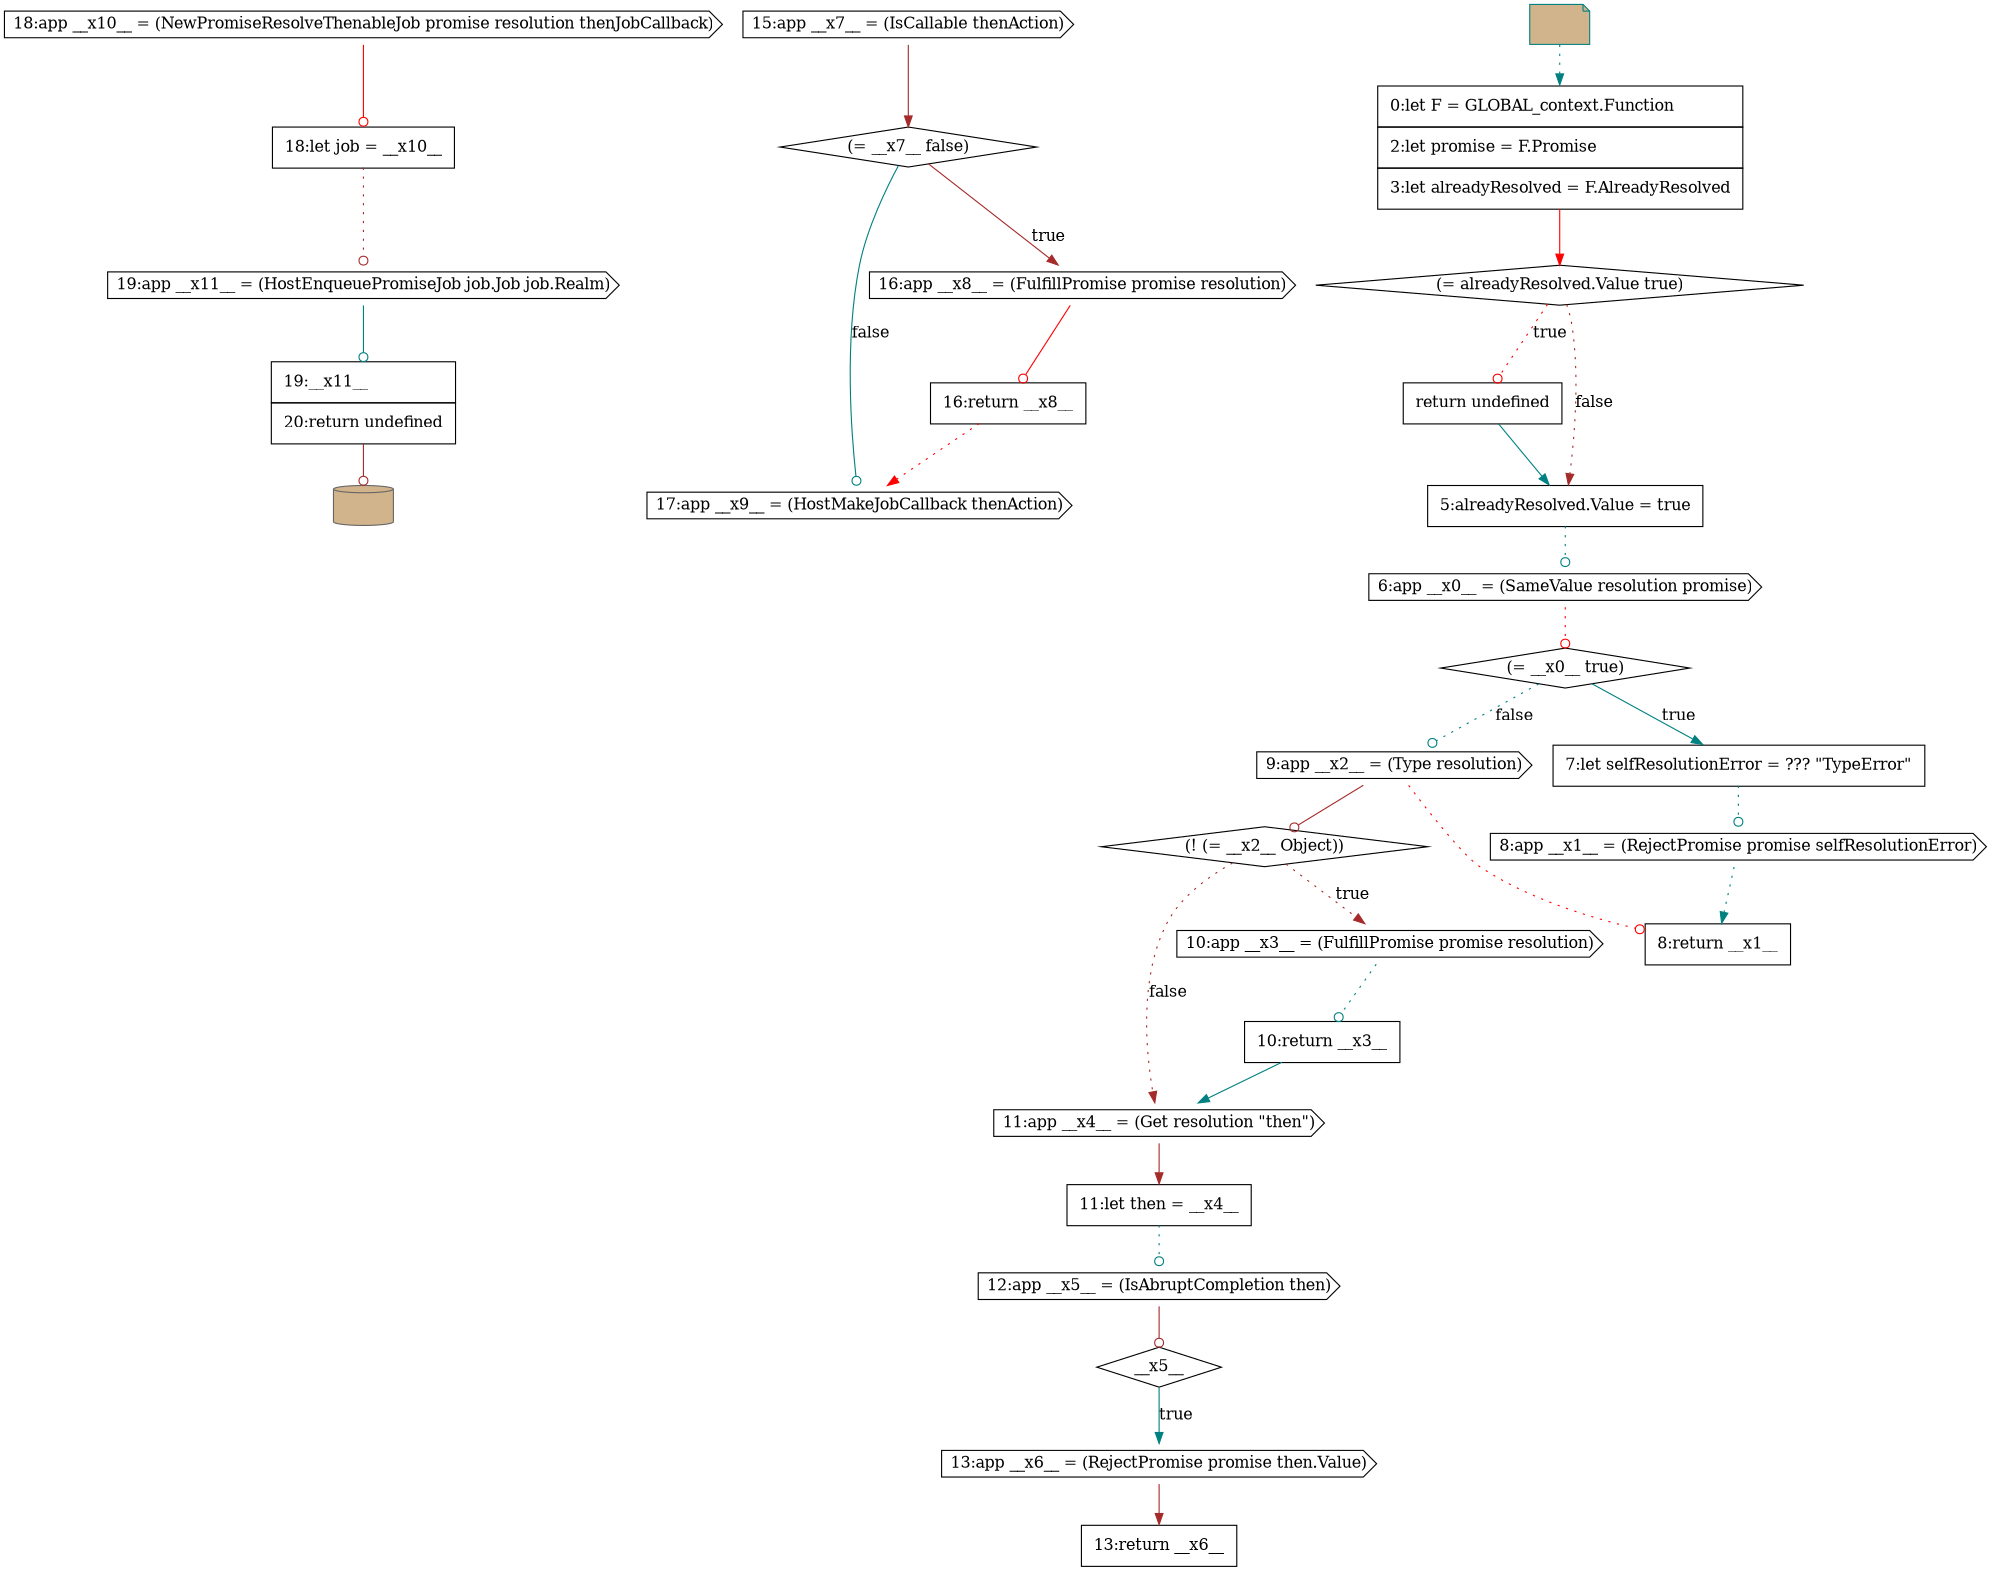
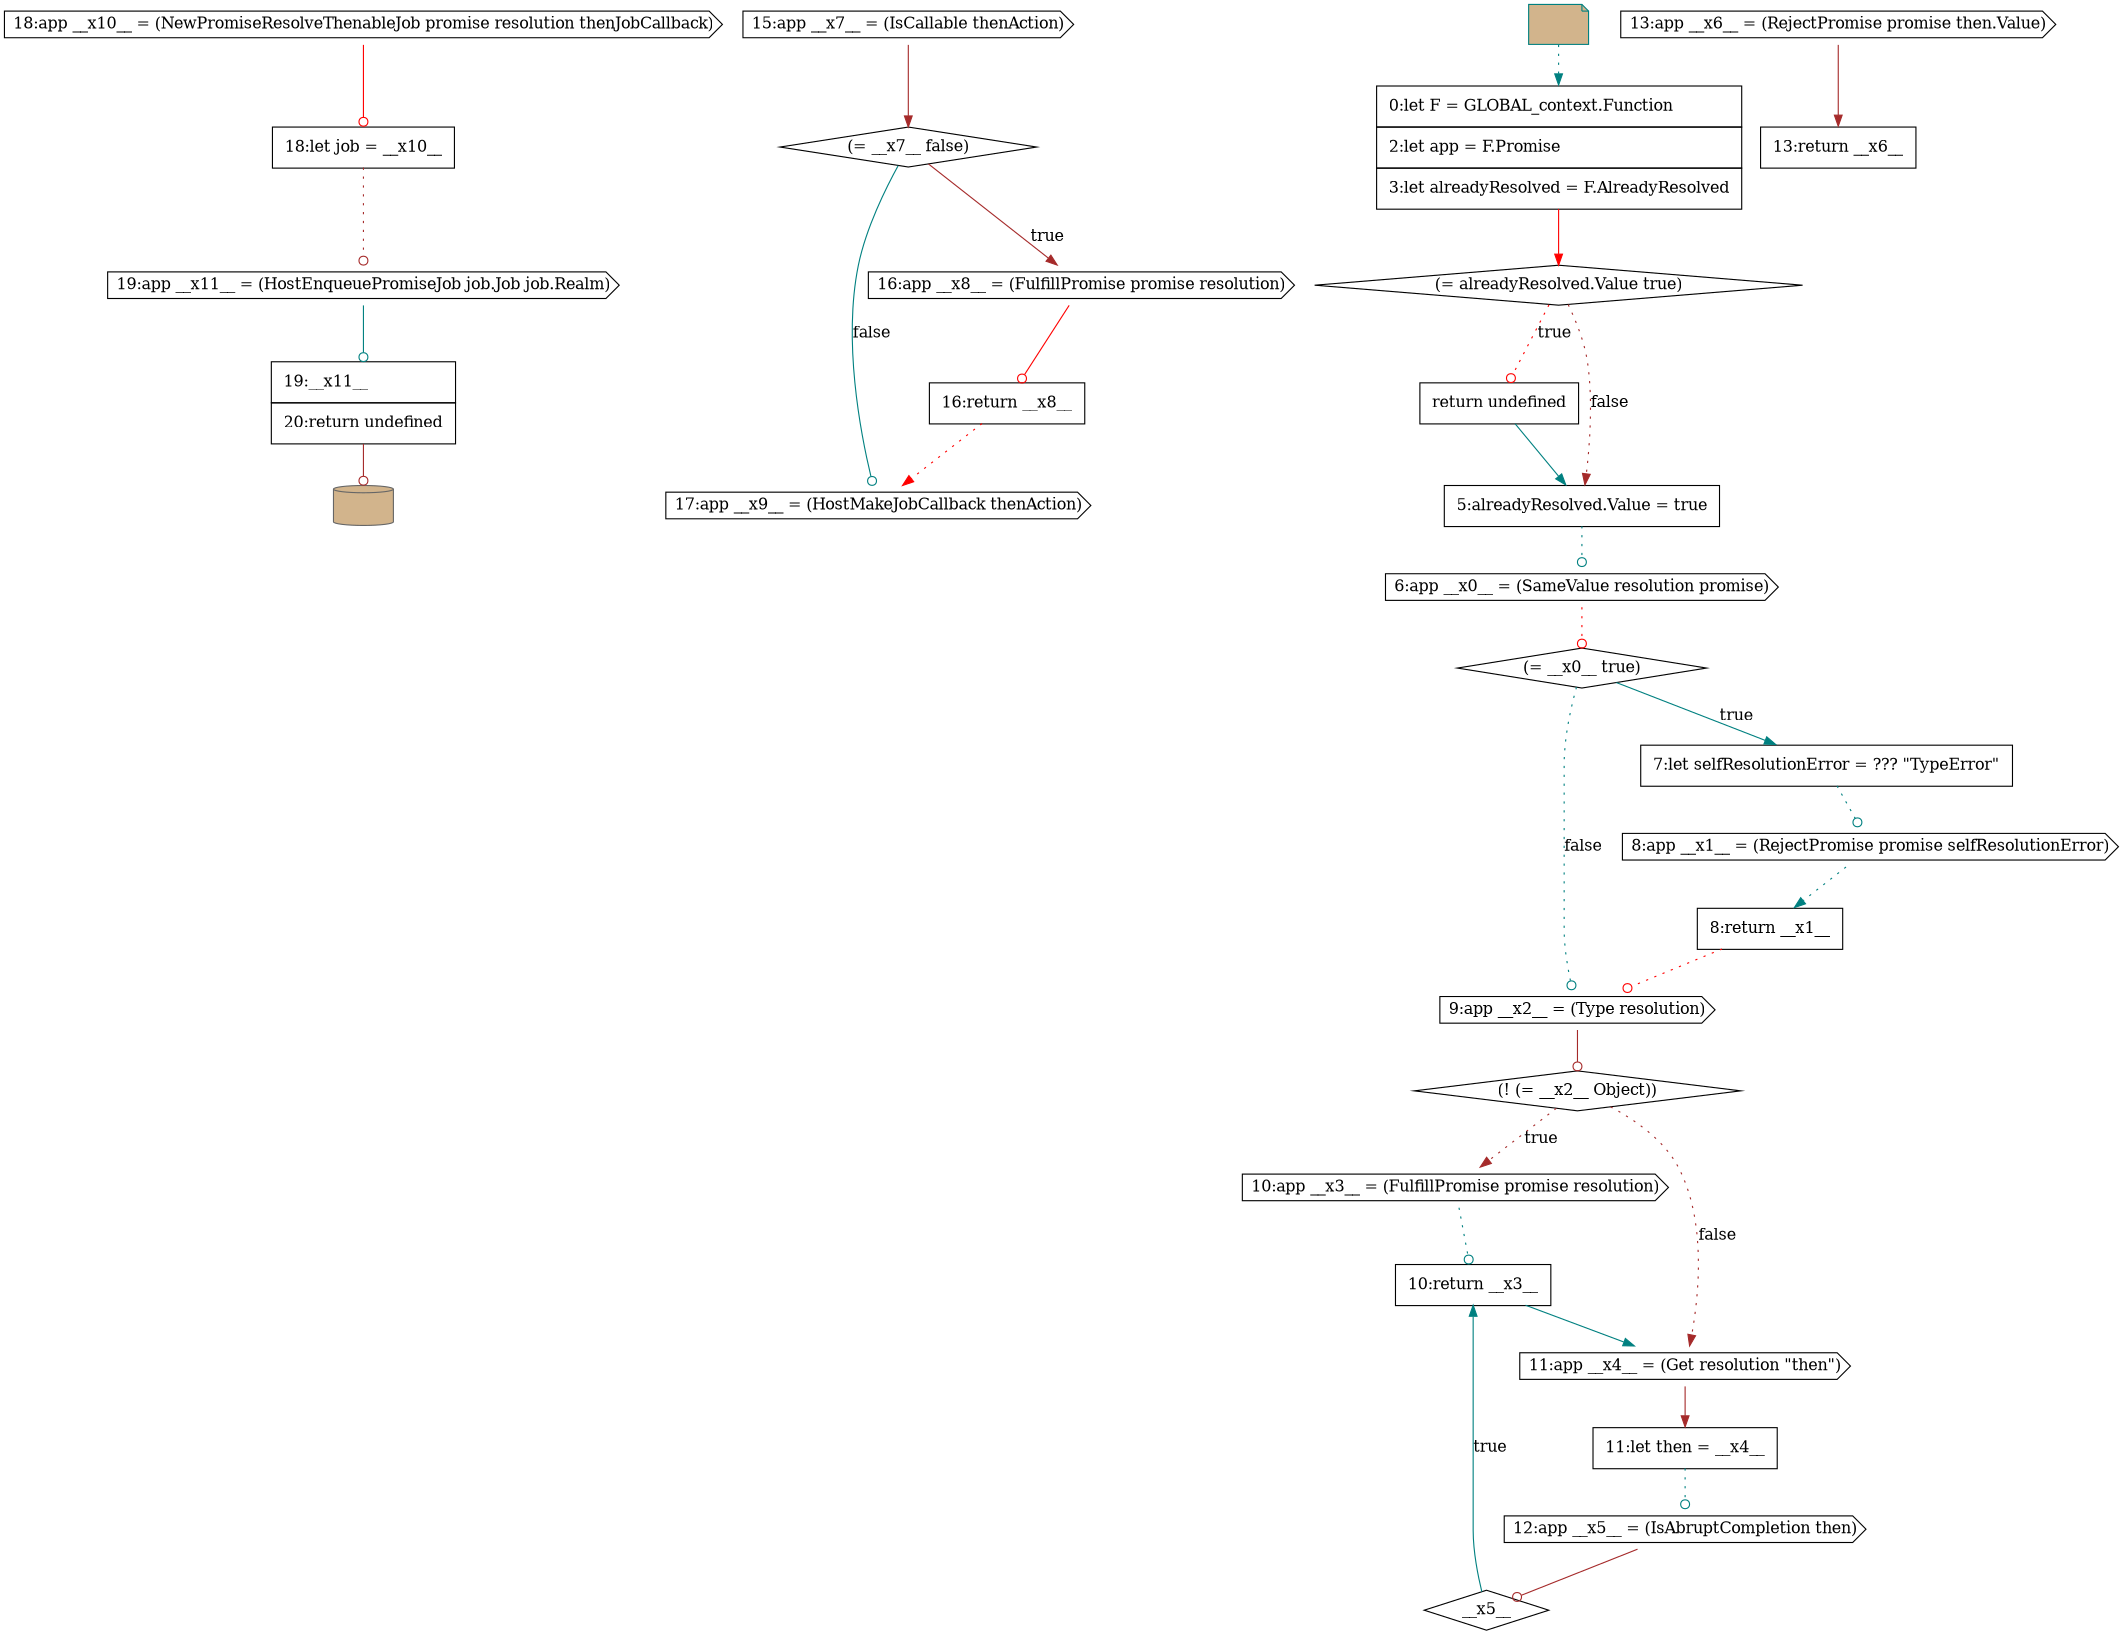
node "0:let F = GLOBAL_context.Function": text "2:let promise = F.Promise" -> "2:let app = F.Promise"
edge "9:app __x2__ = (Type resolution)" -> "8:return __x1__": reversed
edge "__x5__" -> "13:app __x6__ = (RejectPromise promise then.Value)": now "__x5__" -> "10:return __x3__"
